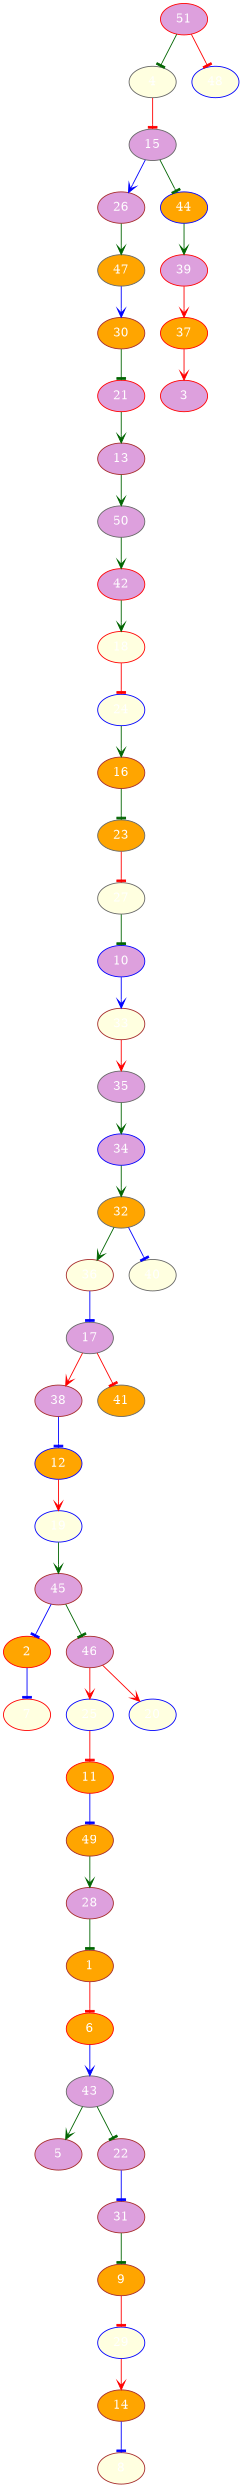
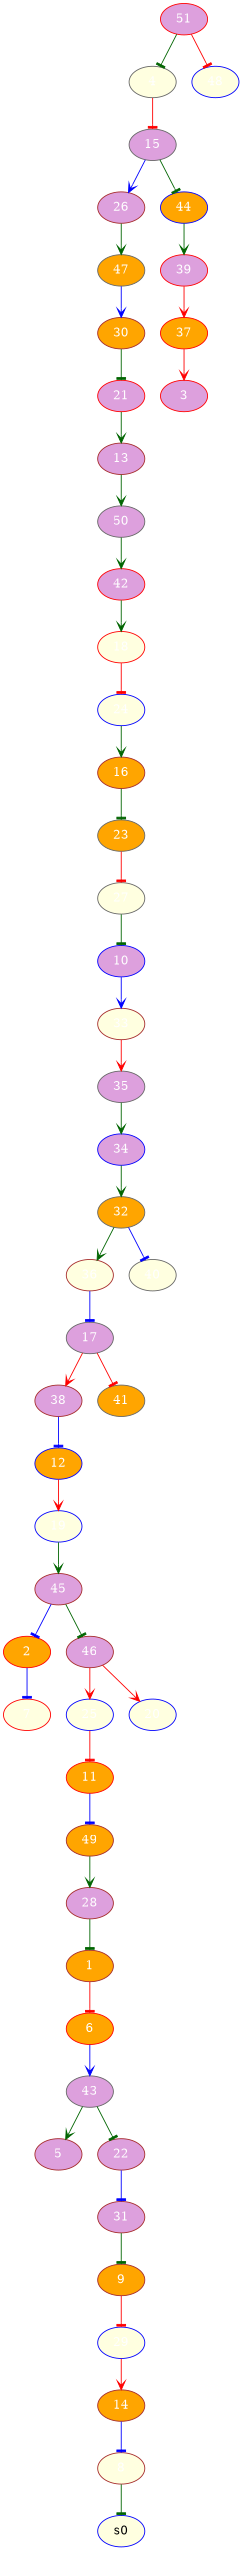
node "s0": added
